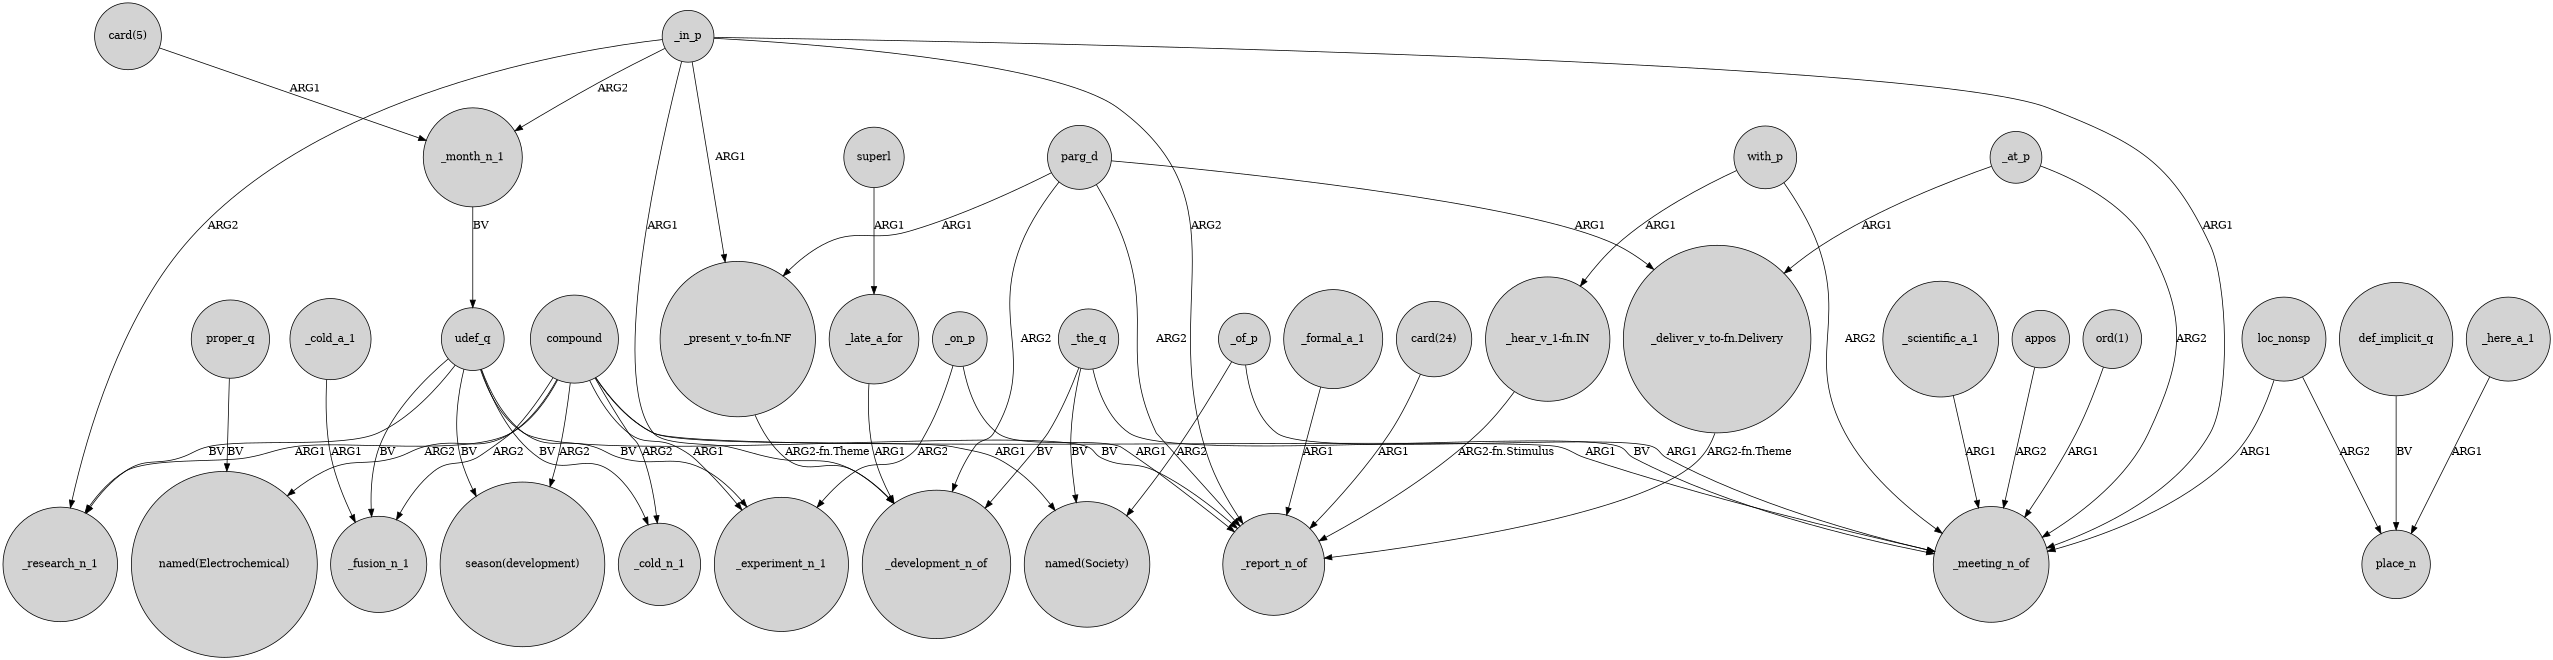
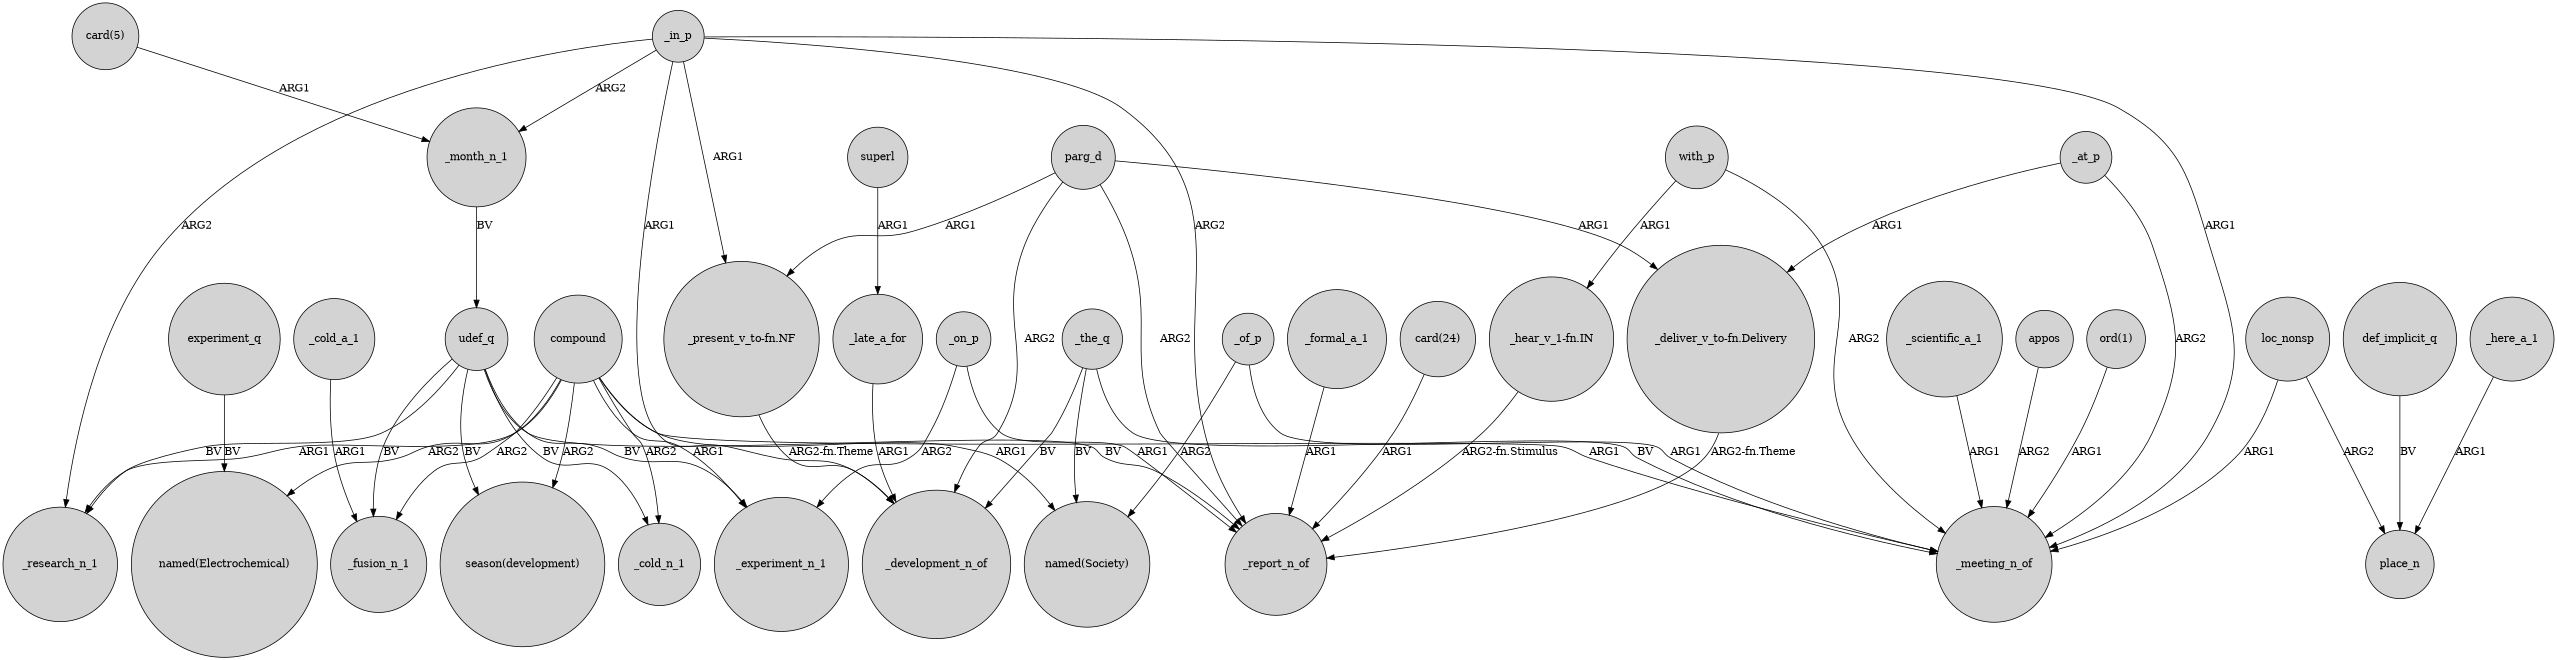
node "proper_q": label "proper_q" -> "experiment_q"
